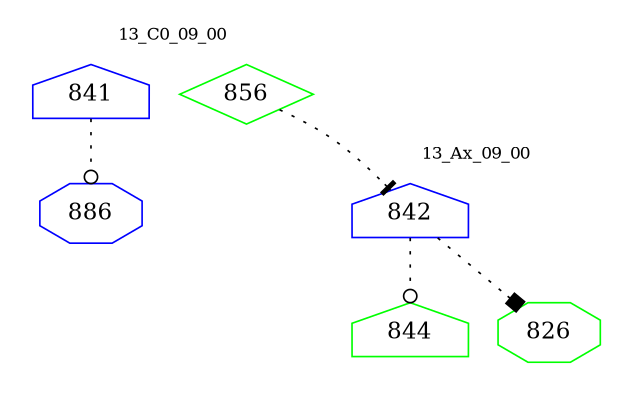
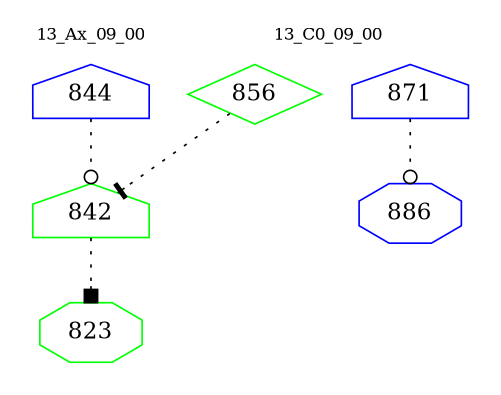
node "841": label "841" -> "871"
node "842": color blue -> green
edge "842" -> "844": reversed
node "844": color green -> blue
node "826": label "826" -> "823"
